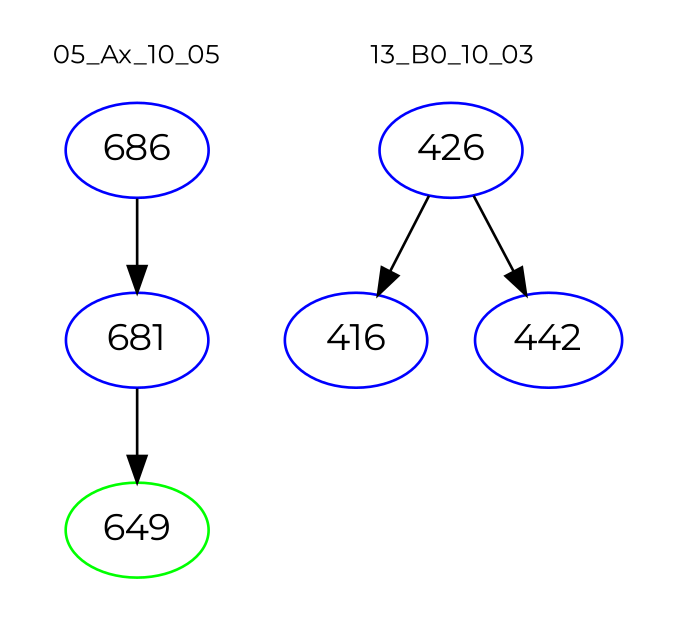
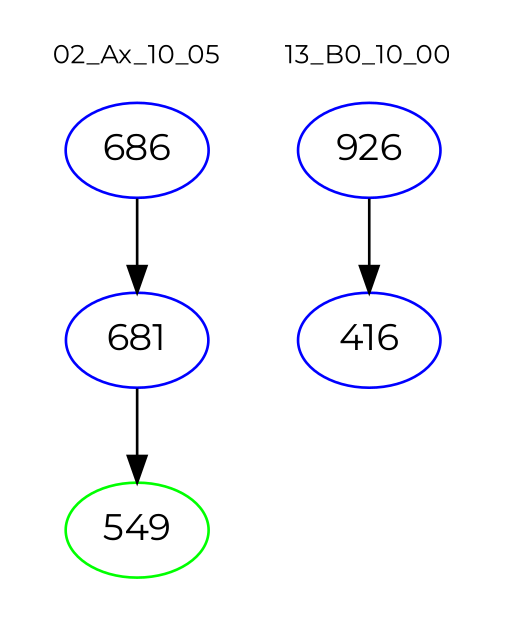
cluster "05_Ax_10_05": label "05_Ax_10_05" -> "02_Ax_10_05"
cluster "13_B0_10_03": label "13_B0_10_03" -> "13_B0_10_00"
node "426": label "426" -> "926"
node "442": removed
node "649": label "649" -> "549"
